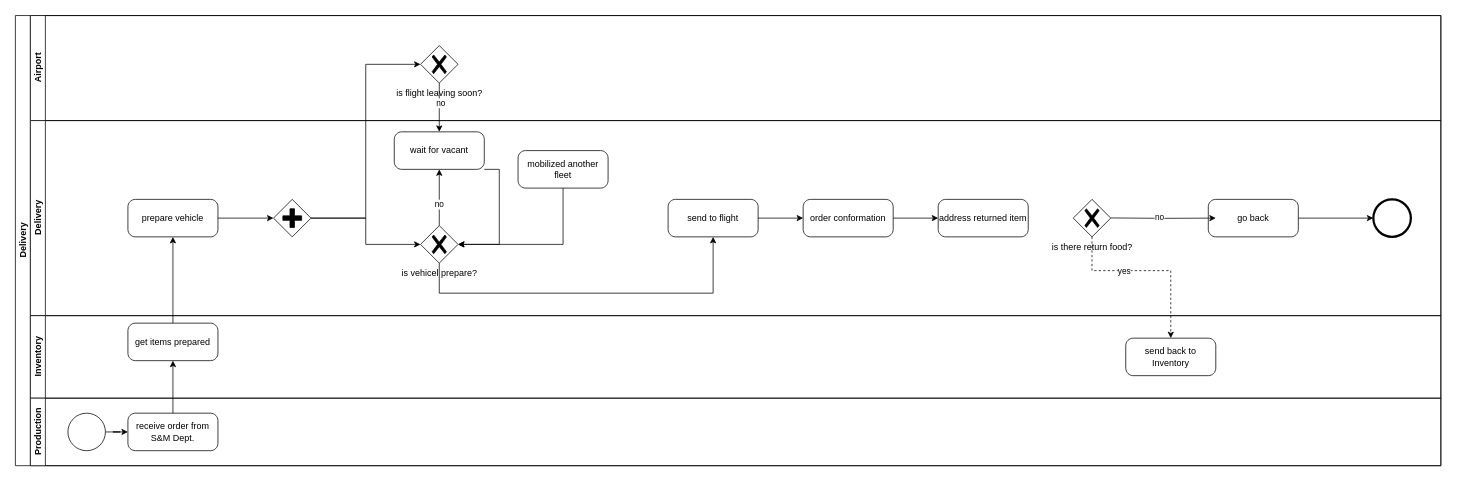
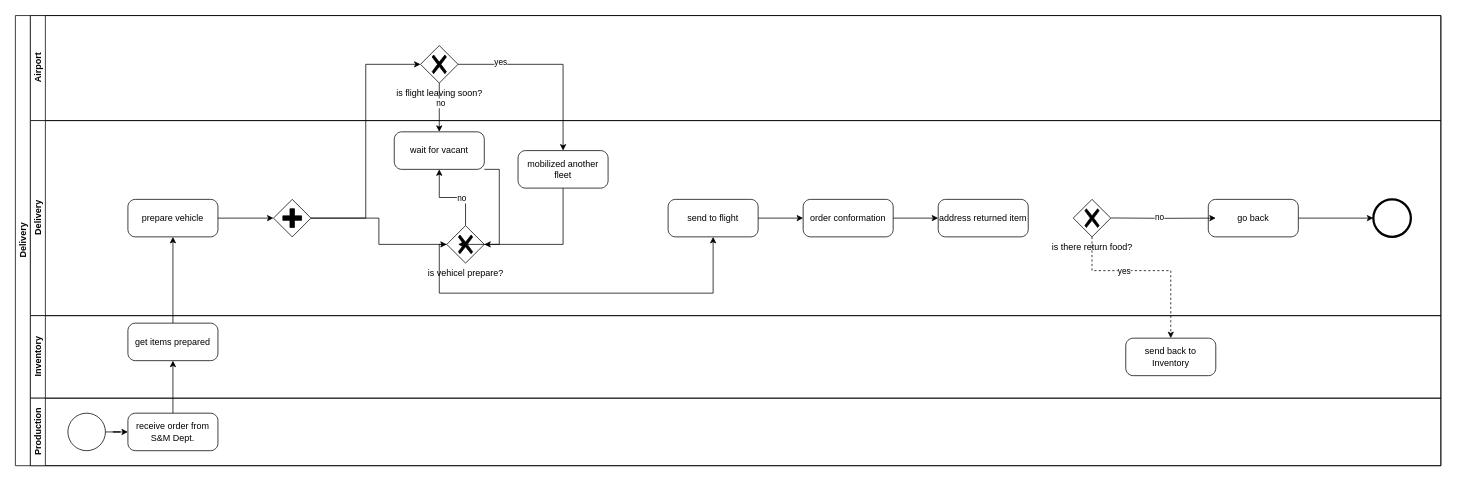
edge "is flight leaving soon?" -> "mobilized another fleet": added, label "yes"
node "is vehicel prepare?": moved (439, 244) -> (465, 244)
